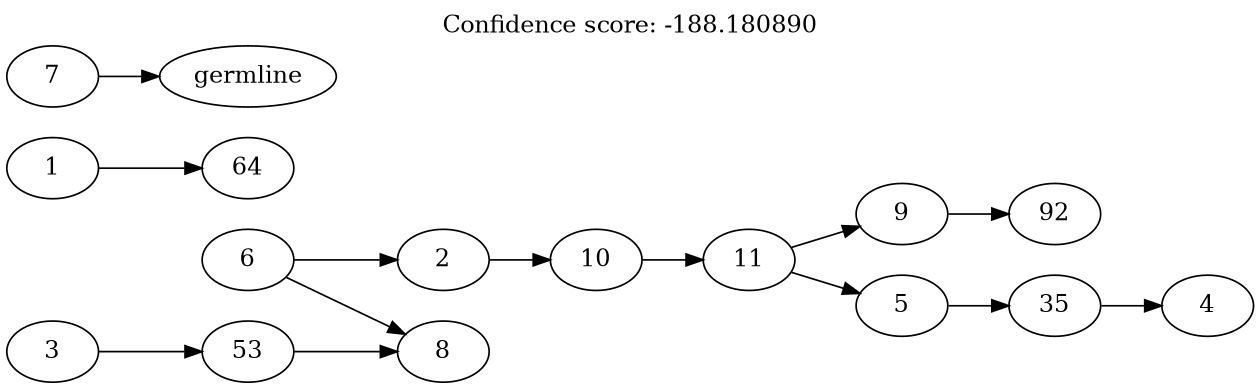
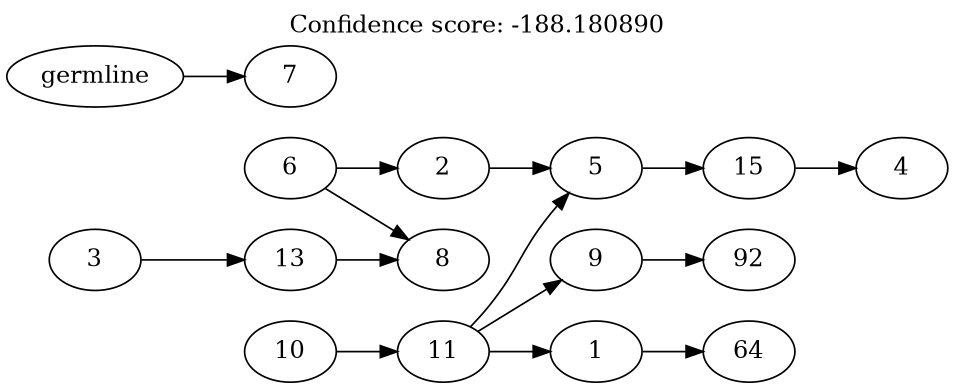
edge "7" -> "germline": reversed
edge "2" -> "10": now "2" -> "5"
node "35": label "35" -> "15"
node "53": label "53" -> "13"
edge "11" -> "1": added
